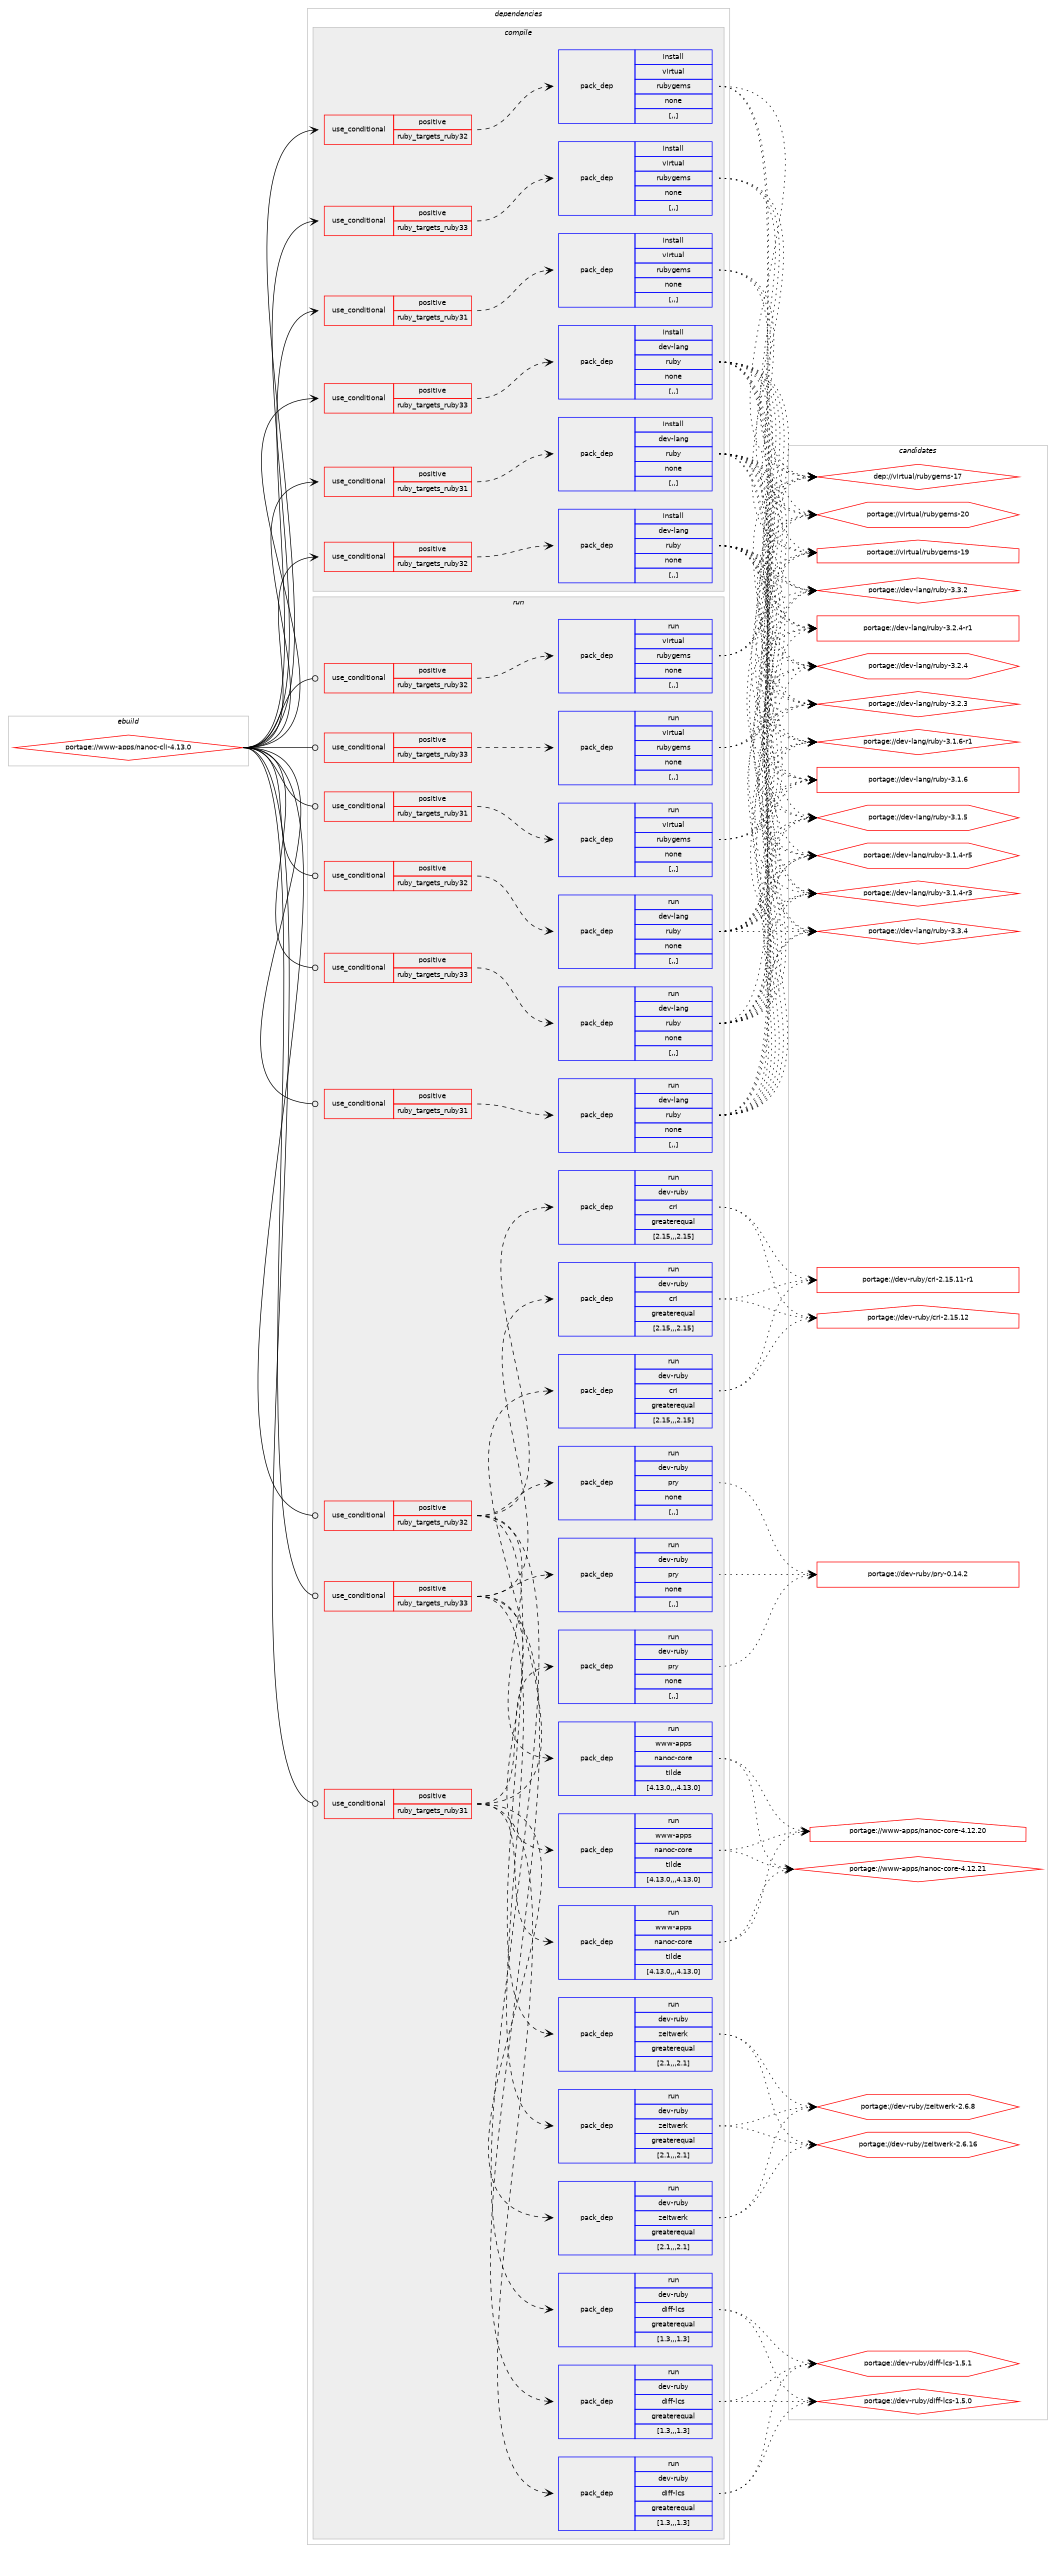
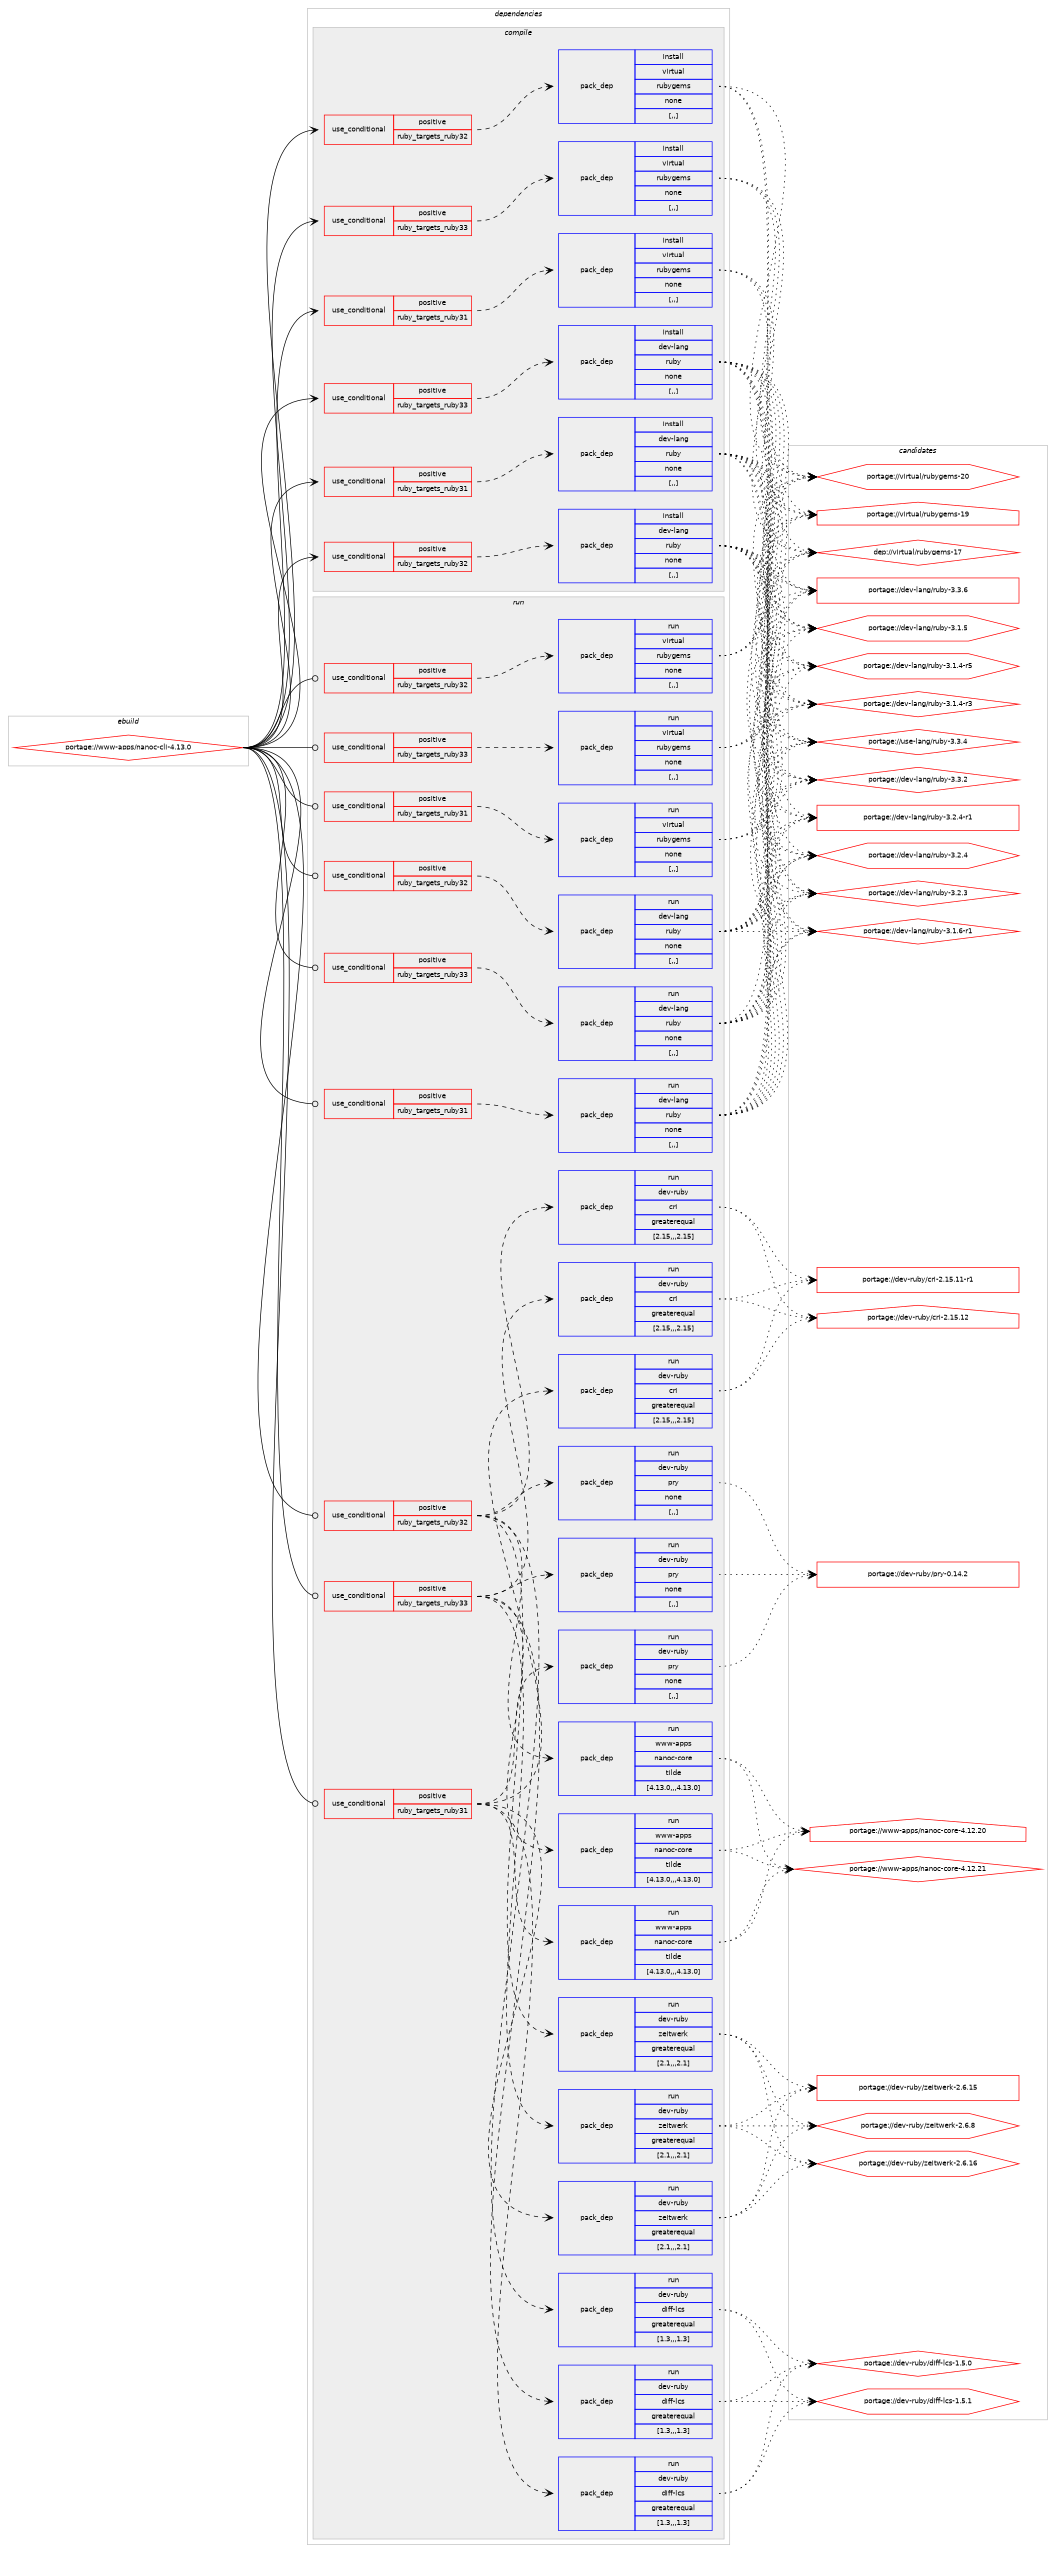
node "portage://dev-lang/ruby-3.1.6": label "portage://dev-lang/ruby-3.1.6" -> "portage://dev-lang/ruby-3.3.6"
node "portage://dev-lang/ruby-3.3.4": label "portage://dev-lang/ruby-3.3.4" -> "portage://use-lang/ruby-3.3.4"
node "portage://dev-ruby/zeitwerk-2.6.15": added
